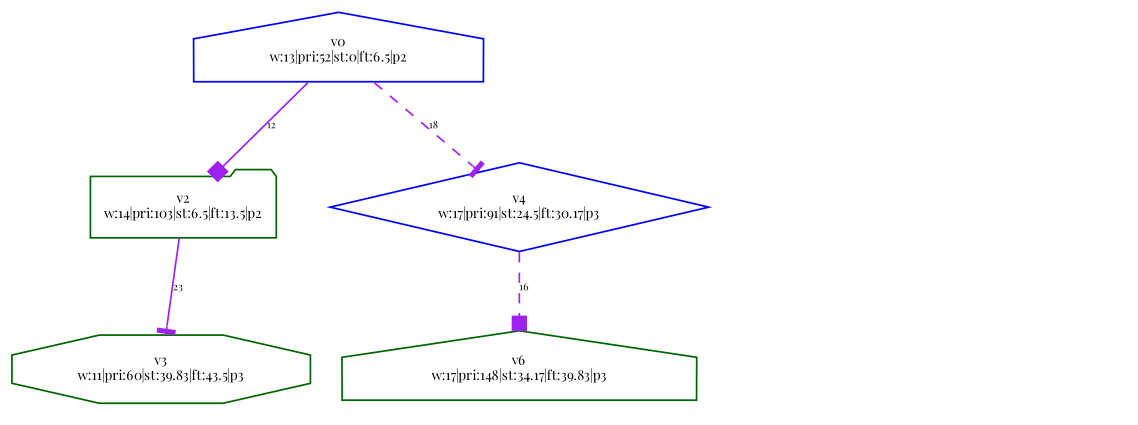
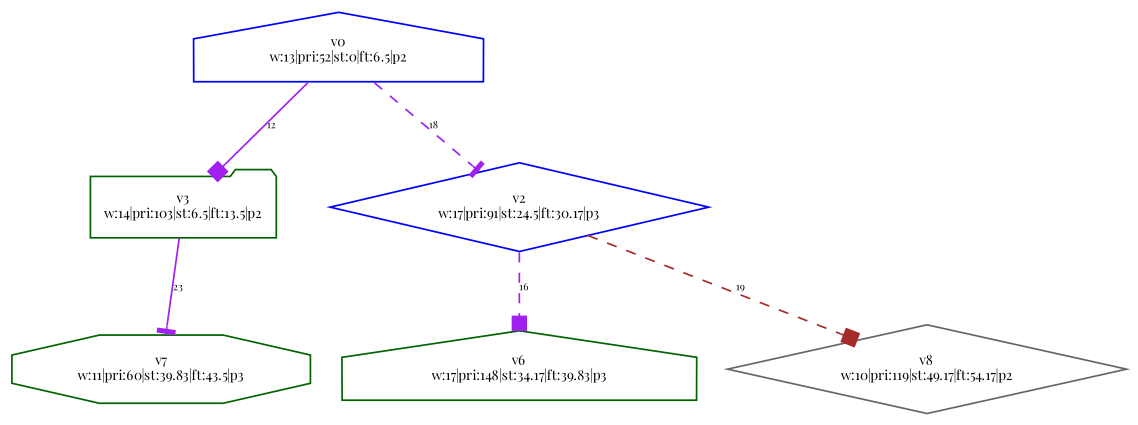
node "v2 w:14|pri:103|st:6.5|ft:13.5|p2": label "v2 w:14|pri:103|st:6.5|ft:13.5|p2" -> "v3 w:14|pri:103|st:6.5|ft:13.5|p2"
node "v4 w:17|pri:91|st:24.5|ft:30.17|p3": label "v4 w:17|pri:91|st:24.5|ft:30.17|p3" -> "v2 w:17|pri:91|st:24.5|ft:30.17|p3"
node "v3 w:11|pri:60|st:39.83|ft:43.5|p3": label "v3 w:11|pri:60|st:39.83|ft:43.5|p3" -> "v7 w:11|pri:60|st:39.83|ft:43.5|p3"
node "v8 w:10|pri:119|st:49.17|ft:54.17|p2": added
